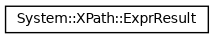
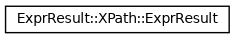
node "System::XPath::ExprResult": label "System::XPath::ExprResult" -> "ExprResult::XPath::ExprResult"
